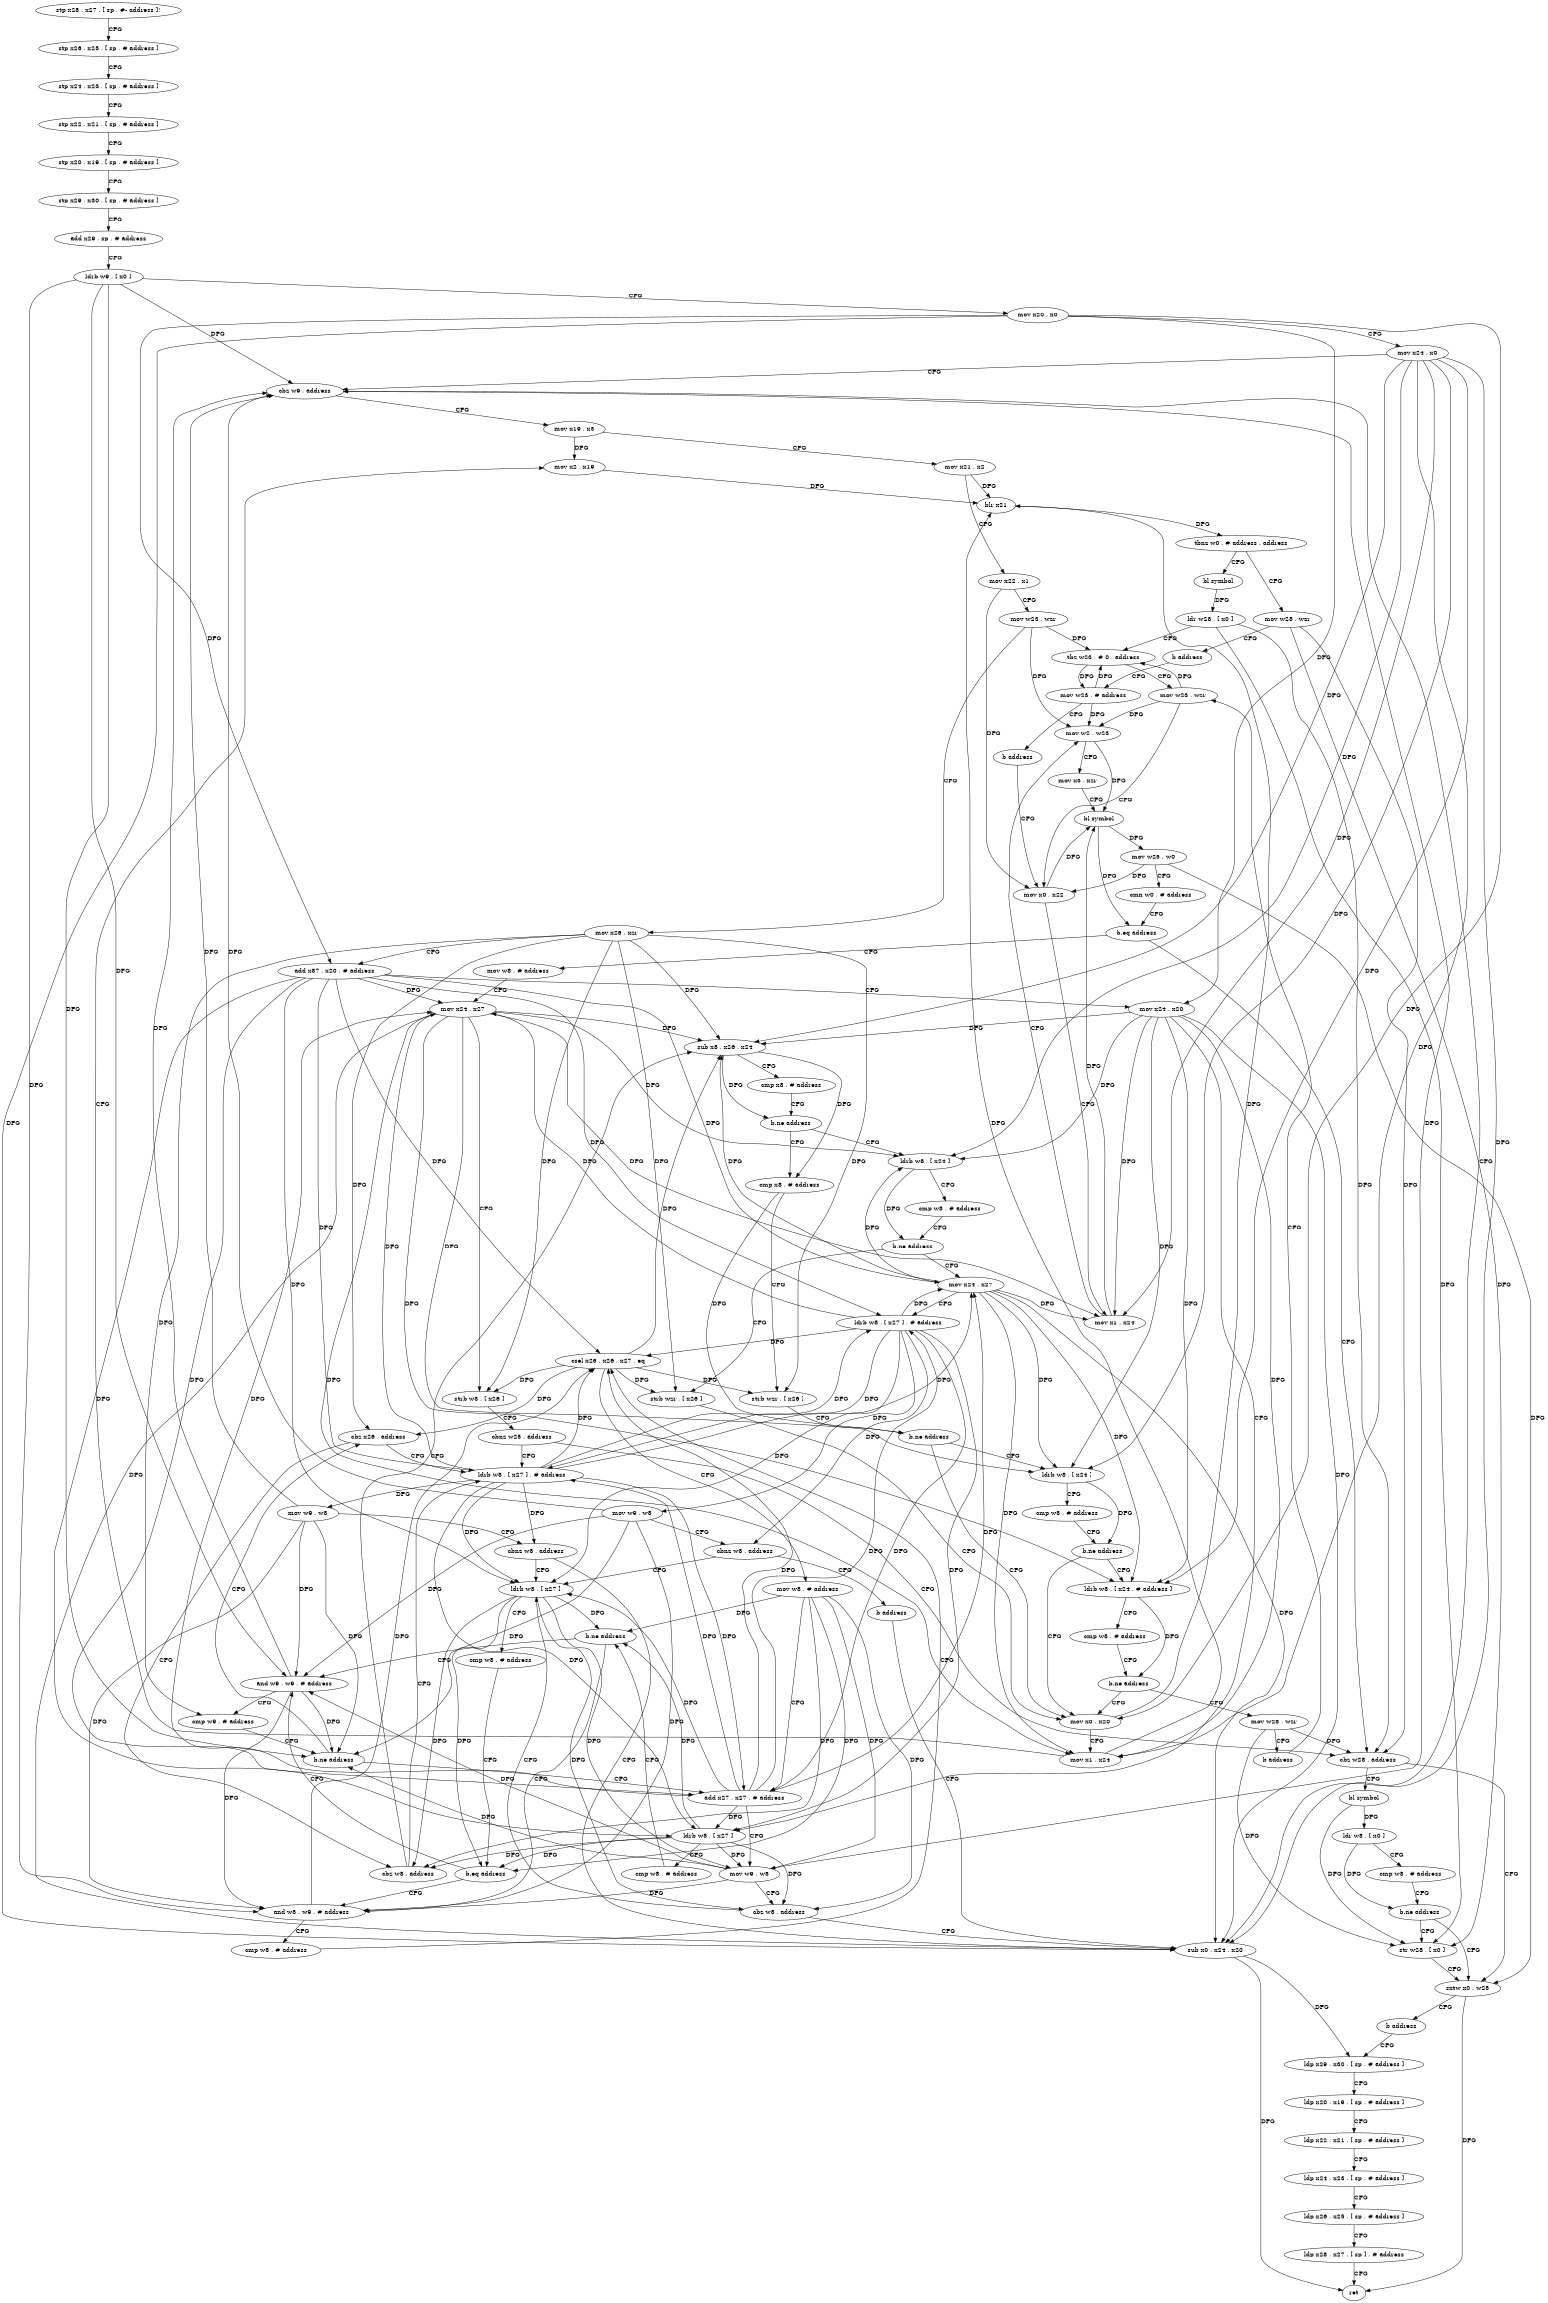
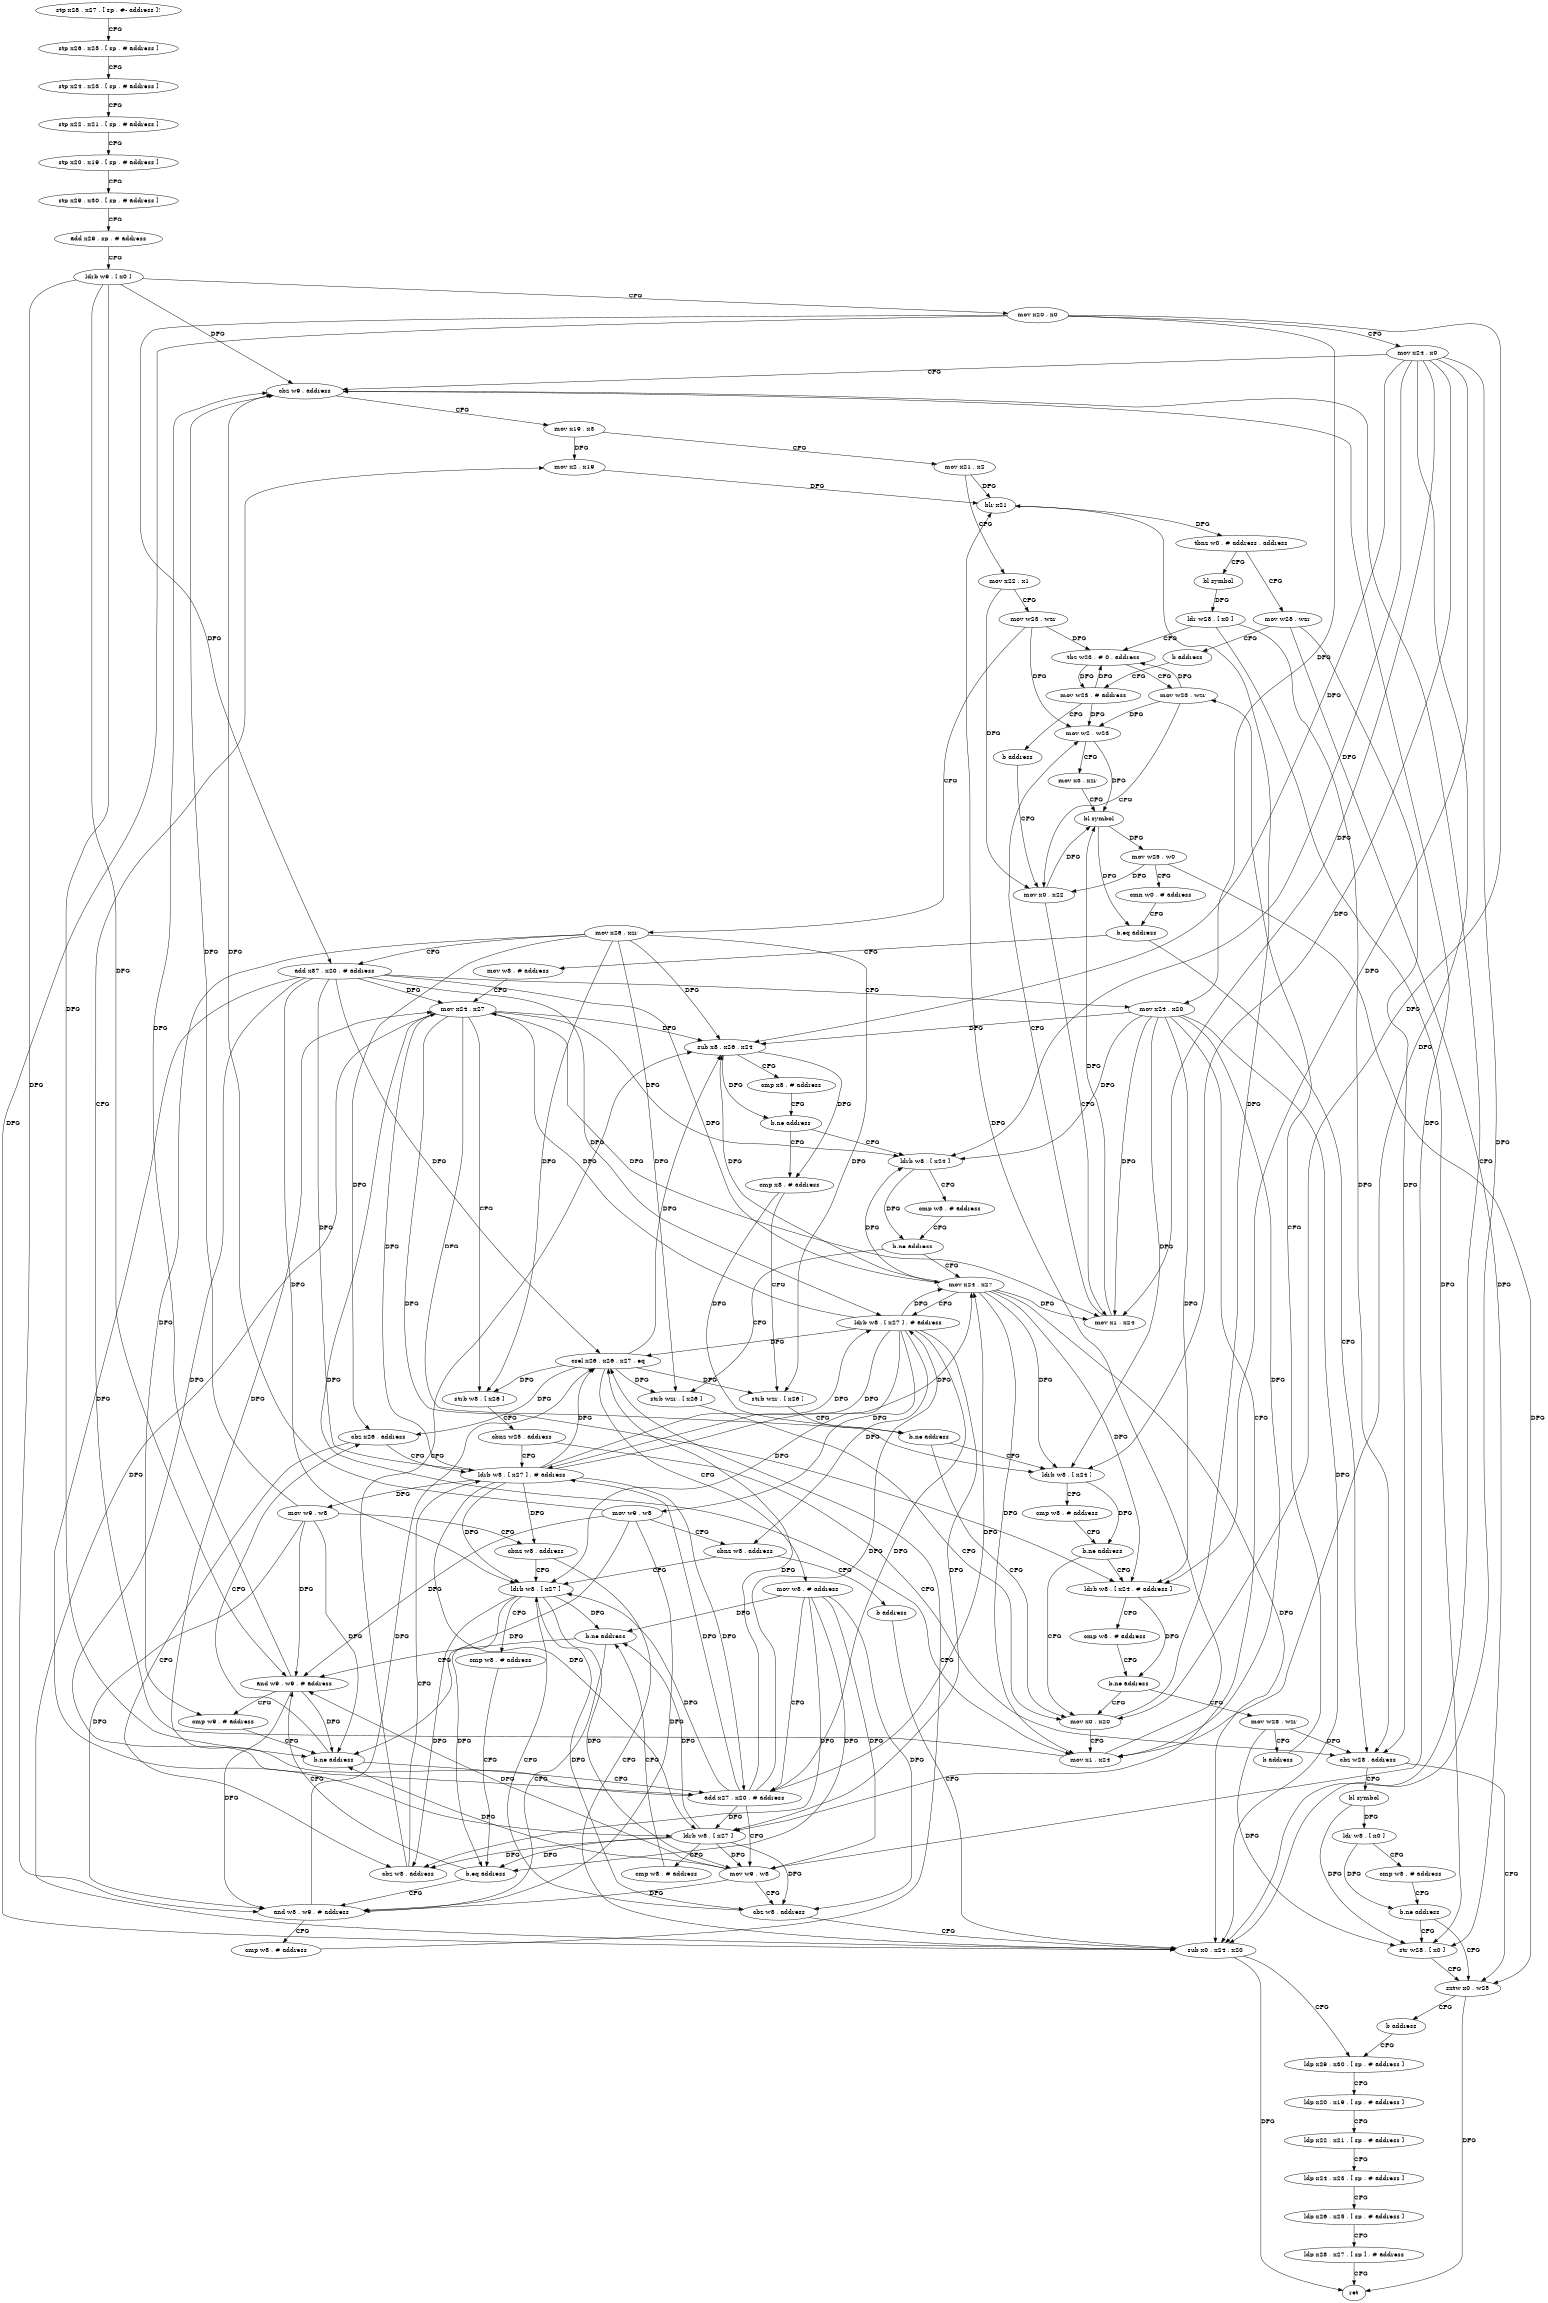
node "add x27 , x27 , # address": label "add x27 , x27 , # address" -> "add x27 , x20 , # address"
edge "sub x0 , x24 , x20" -> "ldp x29 , x30 , [ sp , # address ]": label "DFG" -> "CFG"
